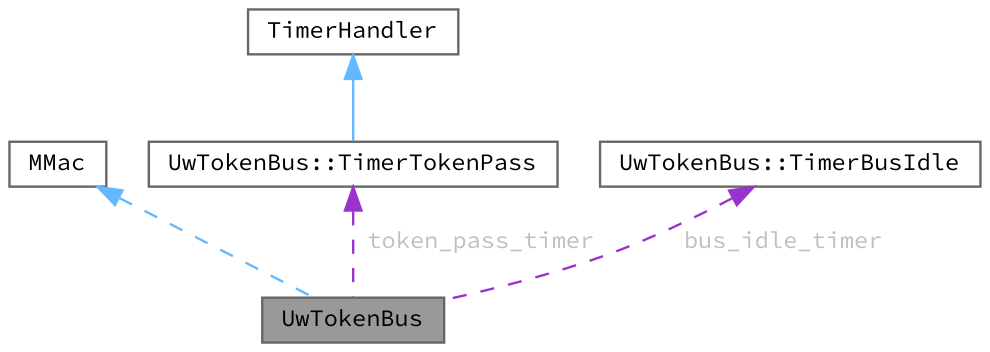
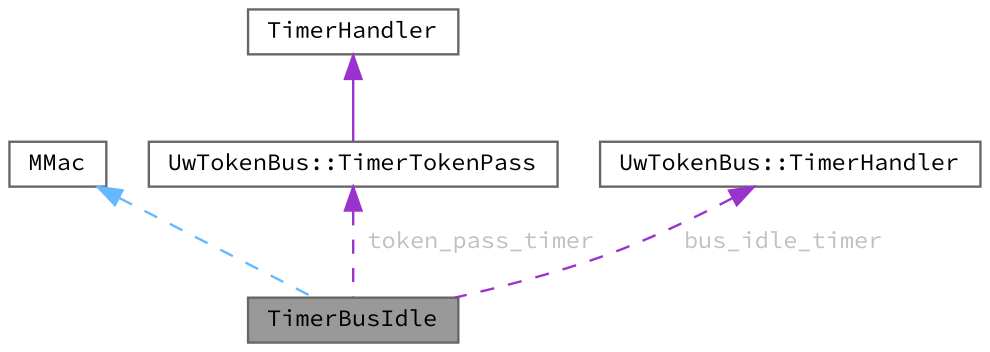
edge "UwTokenBus::TimerTokenPass" -> "TimerHandler": color steelblue1 -> darkorchid3
node "UwTokenBus::TimerBusIdle": label "UwTokenBus::TimerBusIdle" -> "UwTokenBus::TimerHandler"
node "UwTokenBus": label "UwTokenBus" -> "TimerBusIdle"
